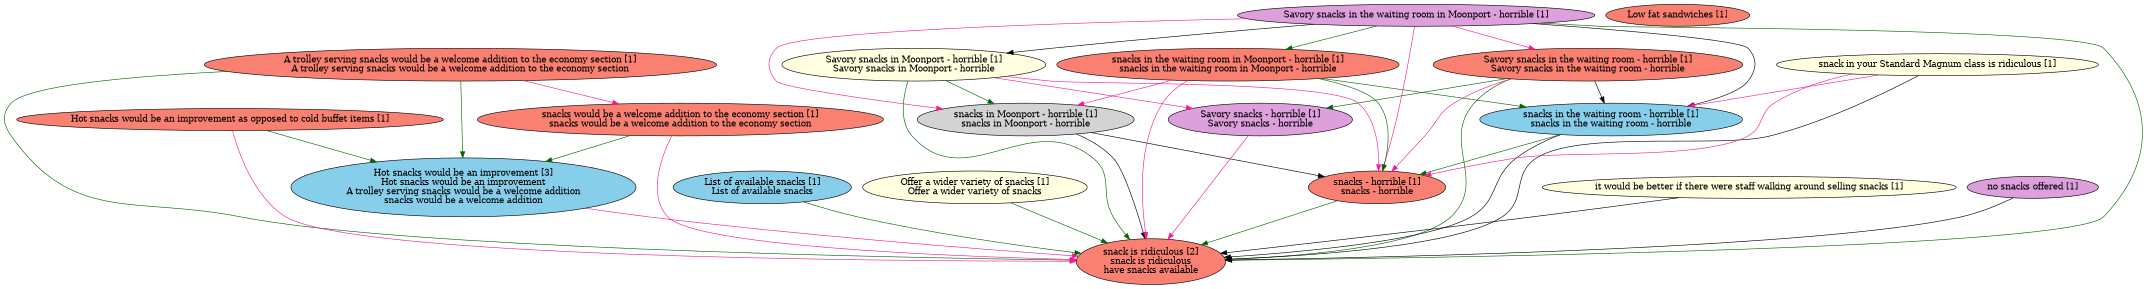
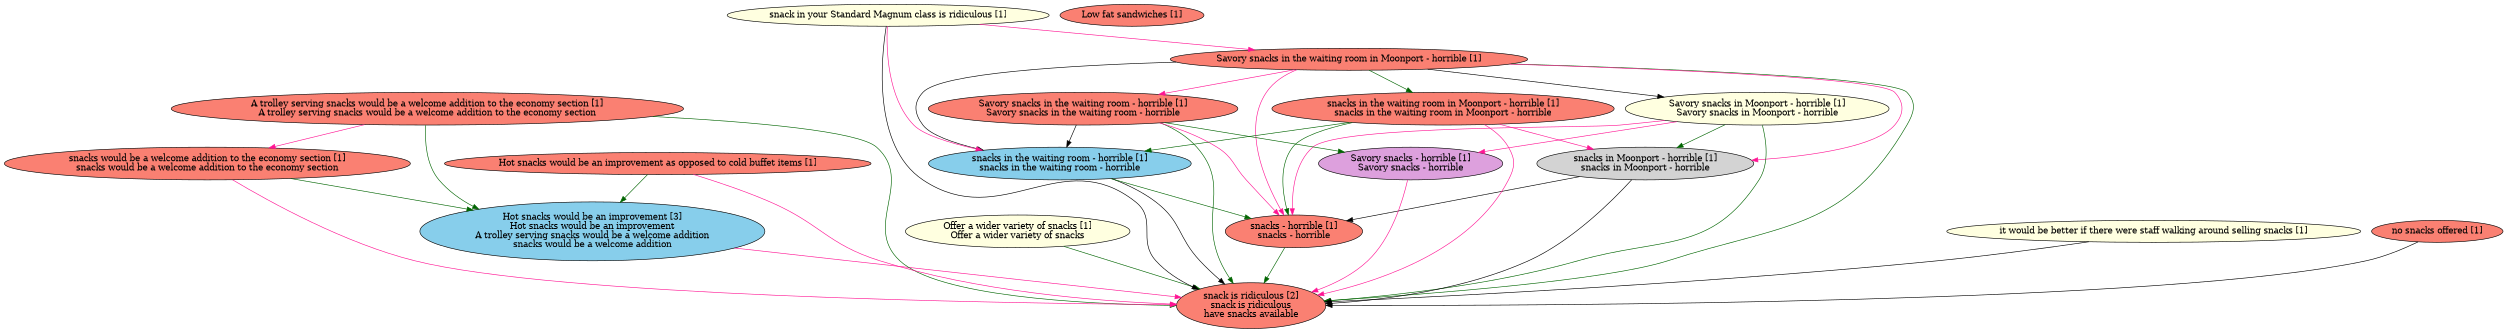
node "Savory snacks in the waiting room in Moonport - horrible [1]": fillcolor plum -> salmon
edge "snack in your Standard Magnum class is ridiculous [1]" -> "snacks - horrible [1] snacks - horrible": now "snack in your Standard Magnum class is ridiculous [1]" -> "Savory snacks in the waiting room in Moonport - horrible [1]"
node "List of available snacks [1] List of available snacks": removed
node "no snacks offered [1]": fillcolor plum -> salmon
